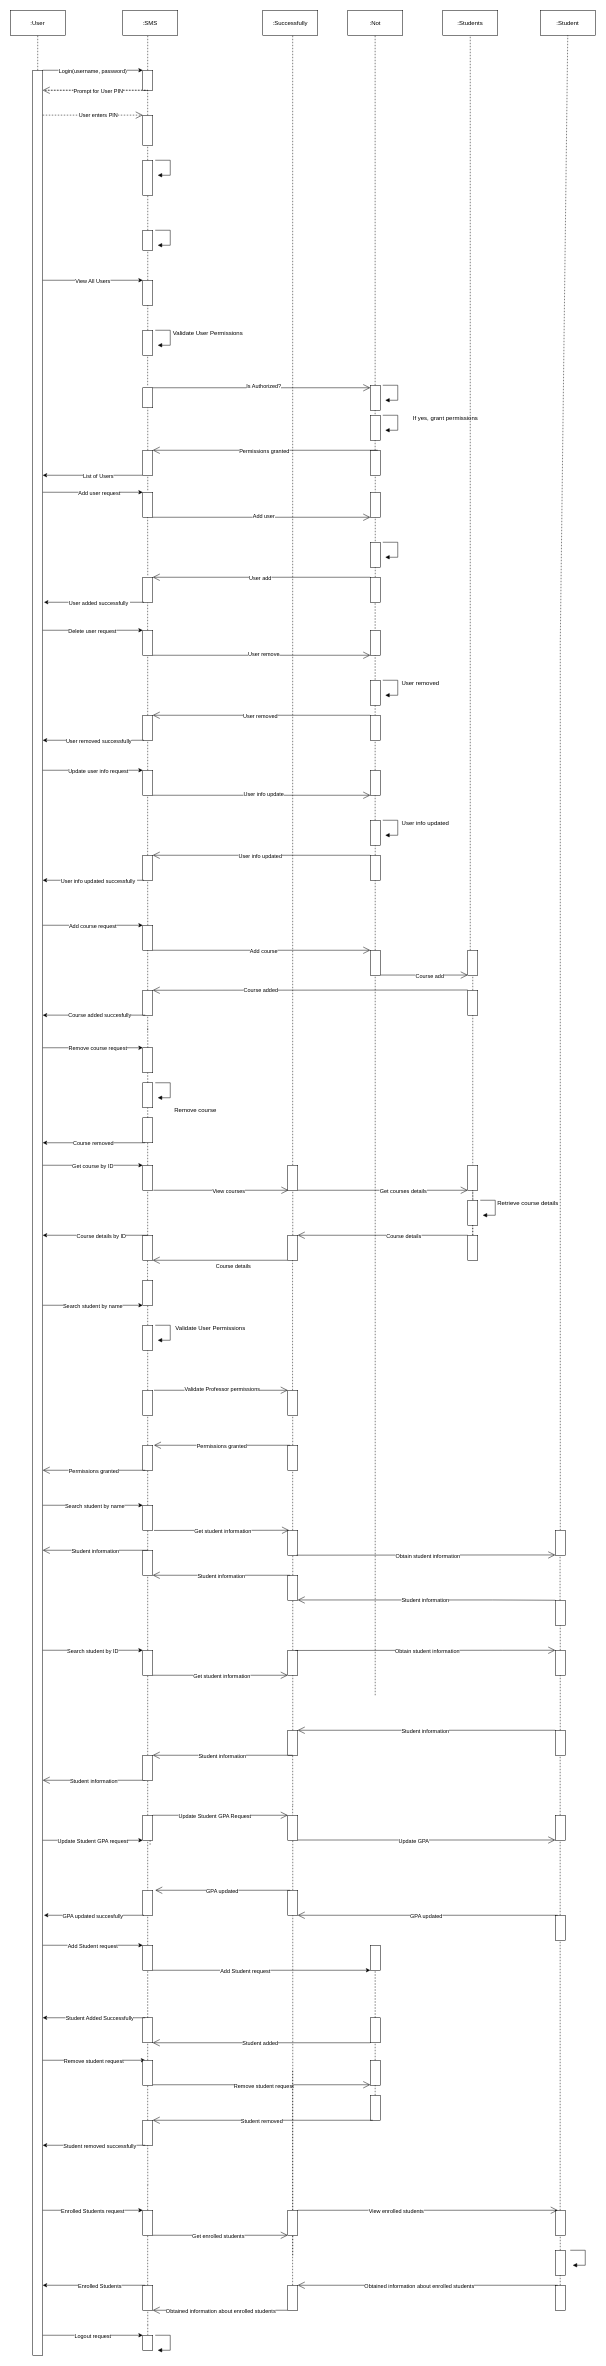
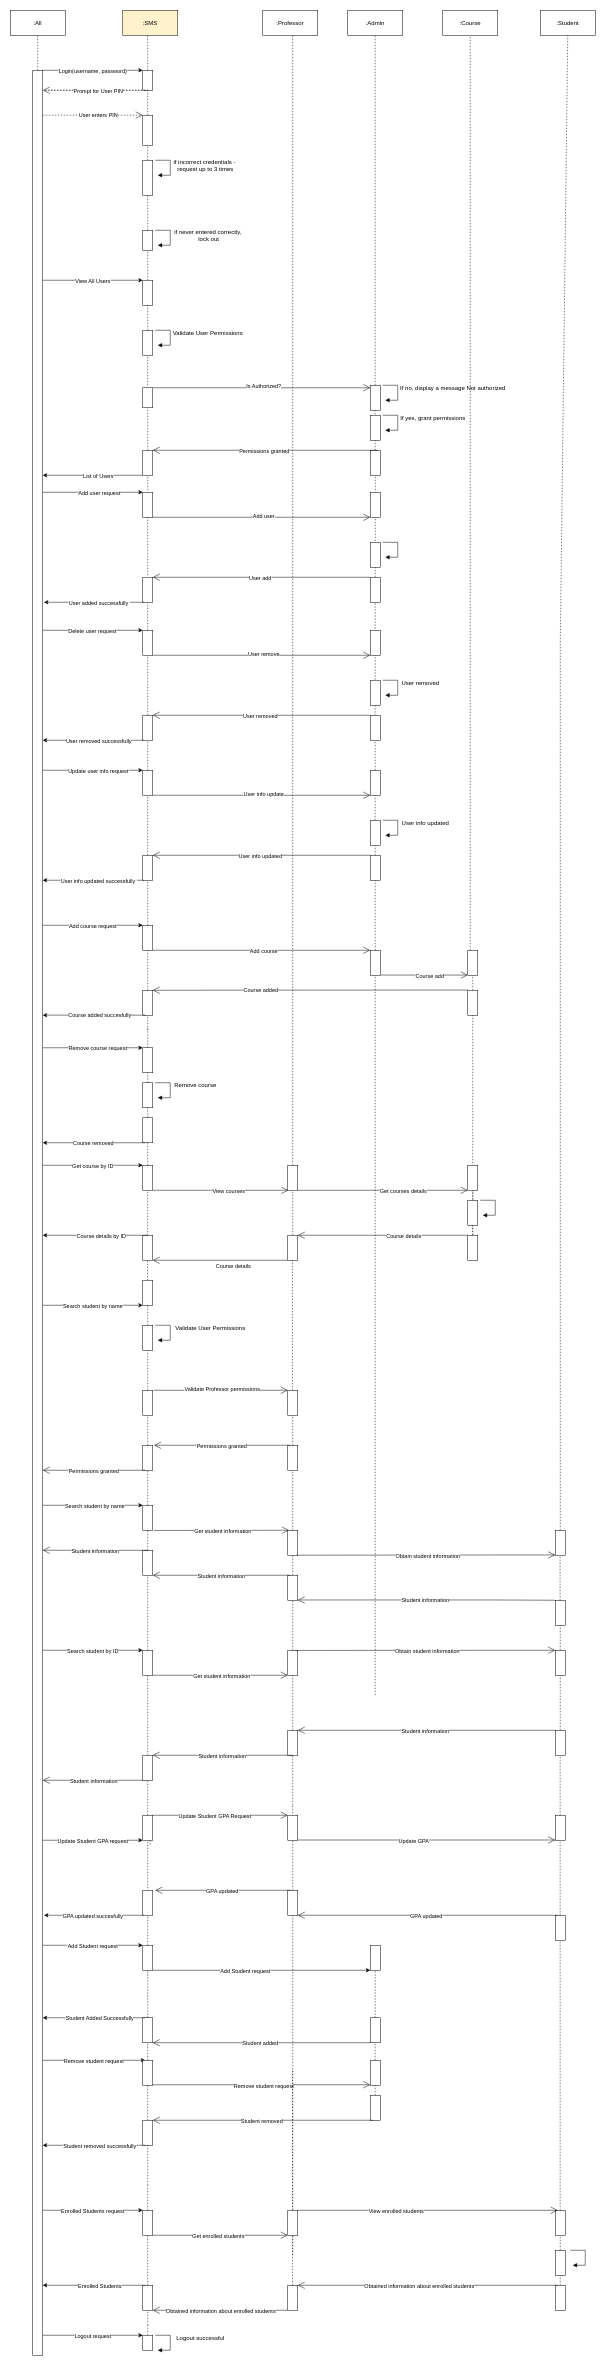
node ":User": label ":User" -> ":All"
node ":SMS": fillcolor #ffffff -> #fff2cc
node ":Successfully": label ":Successfully" -> ":Professor"
node ":Not": label ":Not" -> ":Admin"
node ":Students": label ":Students" -> ":Course"
node "if incorrect credentials - request up to 3 times": added
node "if never entered correctly, lock out": added
node "If no, display a message Not authorized": added
node "If yes, grant permissions": moved (445, 418) -> (433, 418)
node "Remove course": moved (195, 1110) -> (195, 1085)
node "Retrieve course details": removed
node "Logout successful": added
